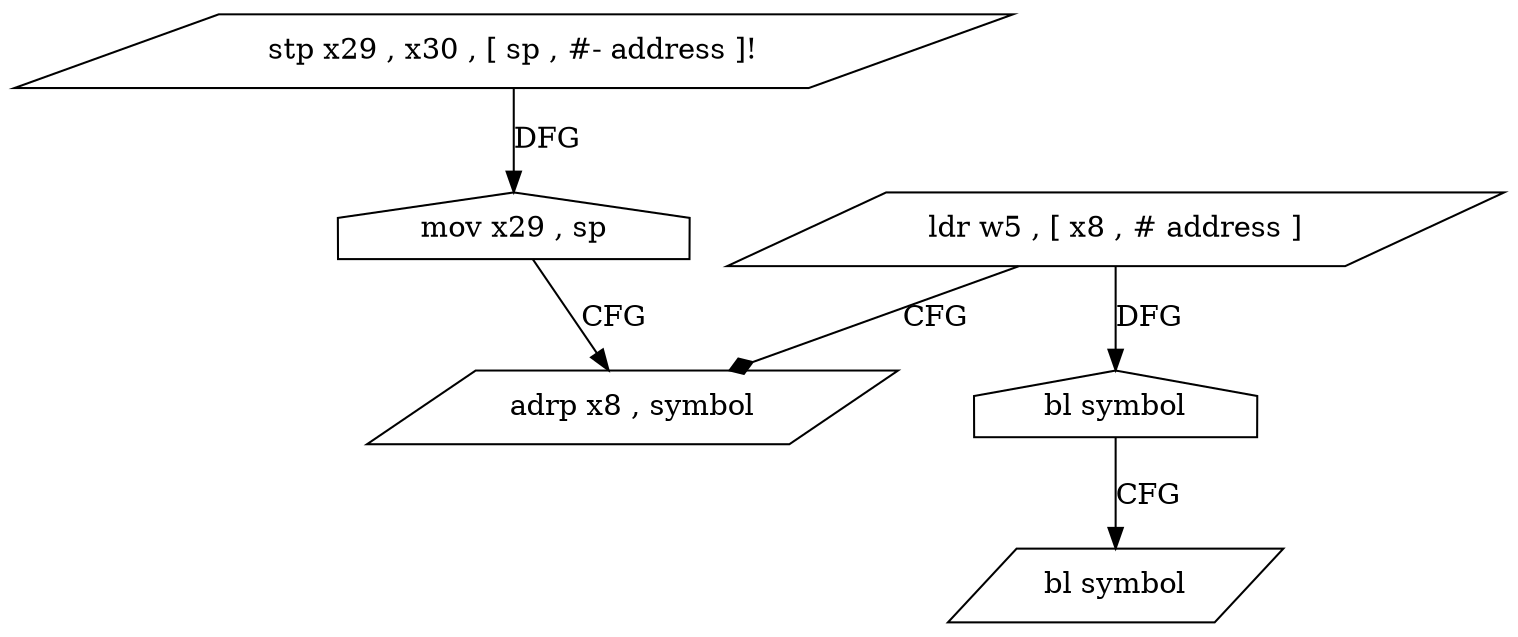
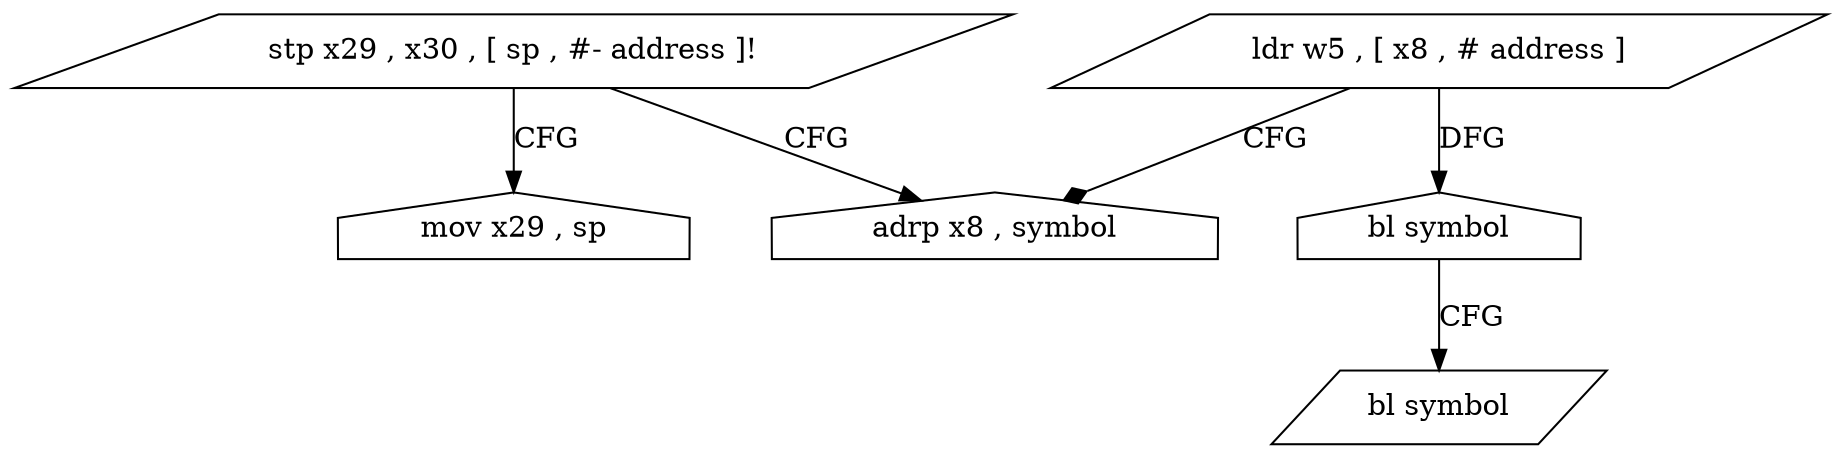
edge "stp x29 , x30 , [ sp , #- address ]!" -> "mov x29 , sp": label "DFG" -> "CFG"
edge "mov x29 , sp" -> "adrp x8 , symbol": now "stp x29 , x30 , [ sp , #- address ]!" -> "adrp x8 , symbol"
node "adrp x8 , symbol": shape parallelogram -> house
